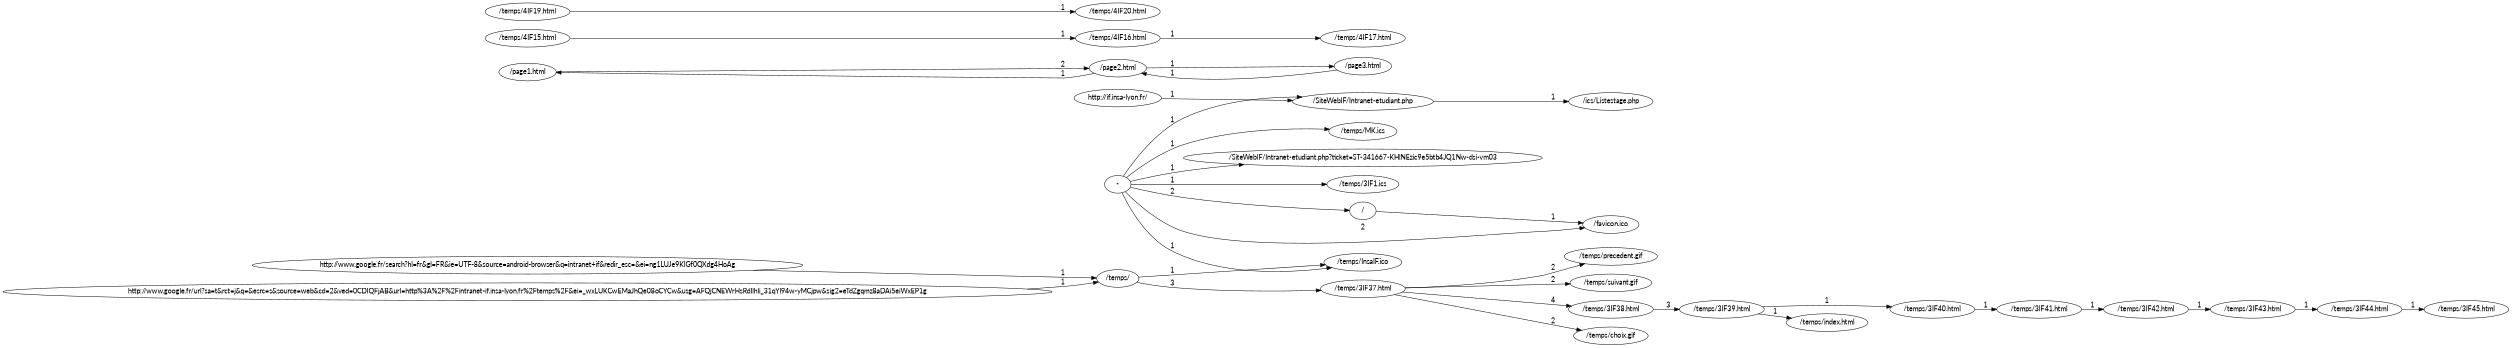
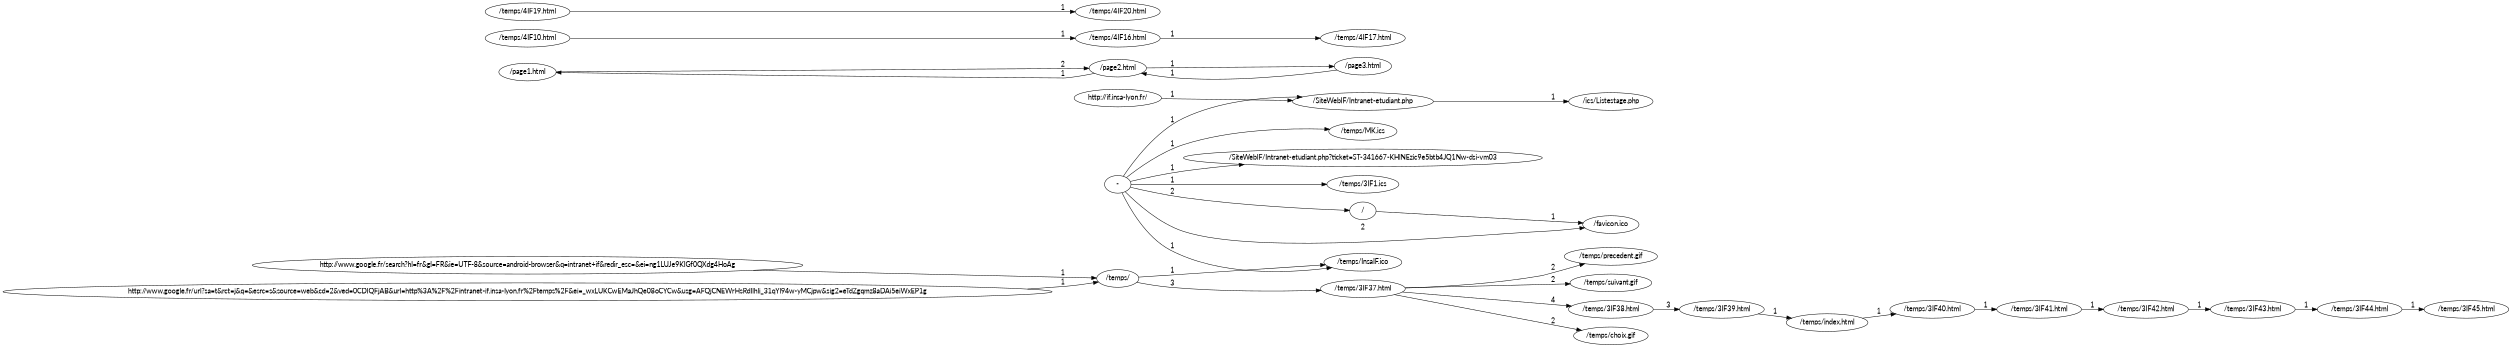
node "/temps/4IF15.html": label "/temps/4IF15.html" -> "/temps/4IF10.html"
edge "/temps/3IF39.html" -> "/temps/3IF40.html": now "/temps/index.html" -> "/temps/3IF40.html"
